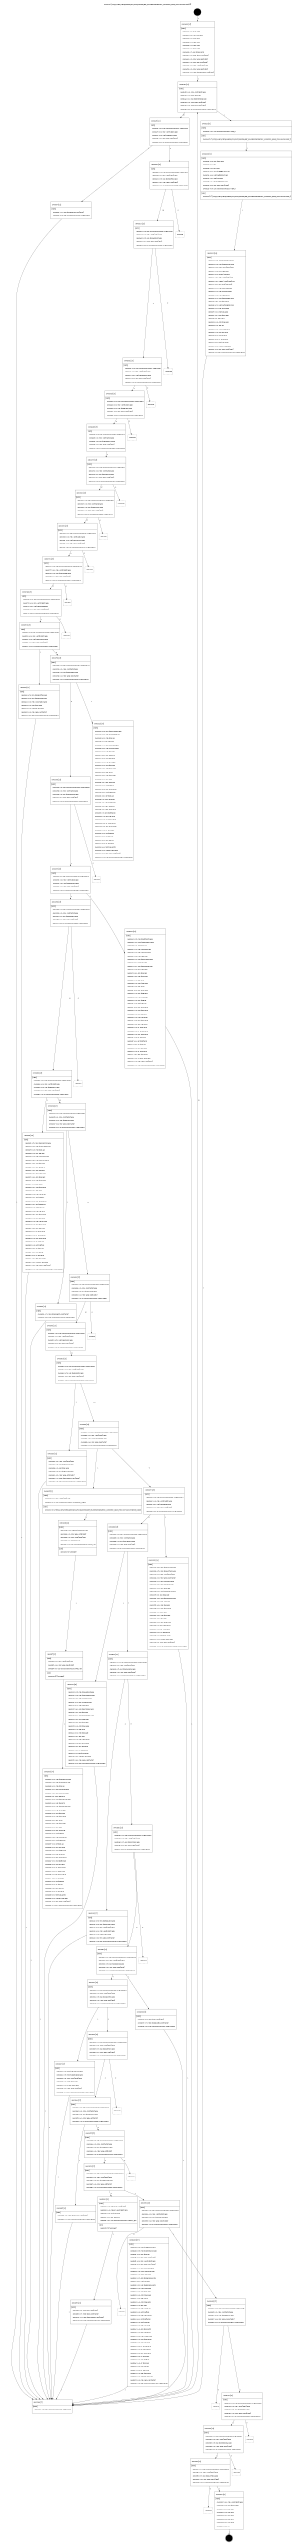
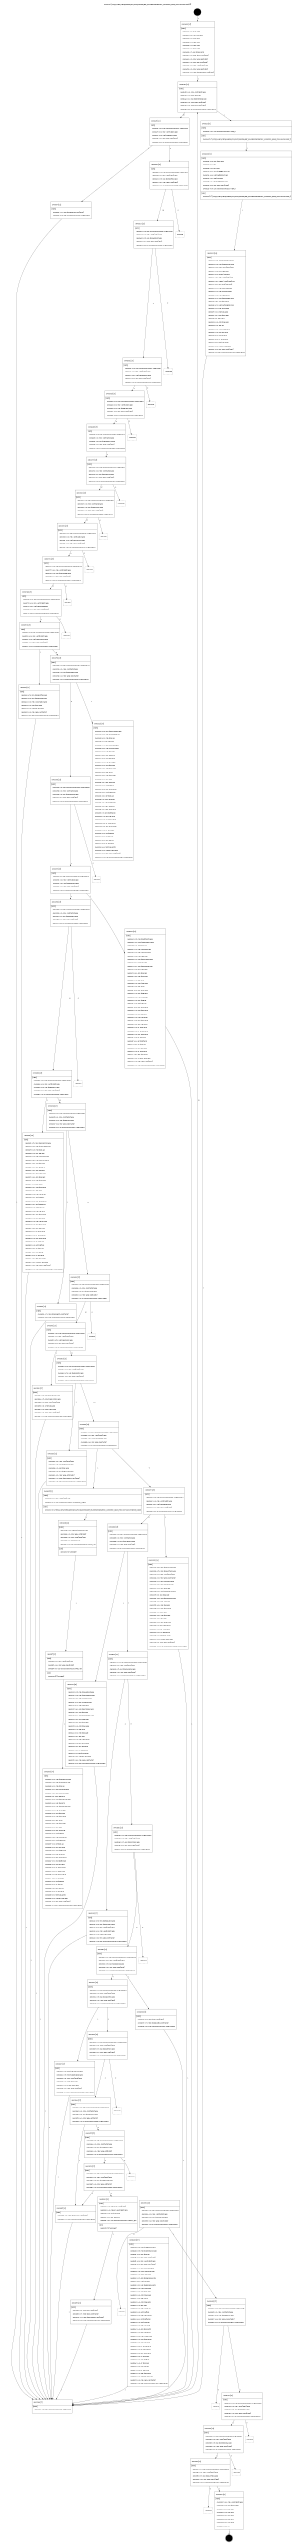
node "0x401b91 [27]": added
edge "0x401978 [25]" -> "0x401991 [25]": now "0x401978 [25]" -> "0x401b85 [12]"
